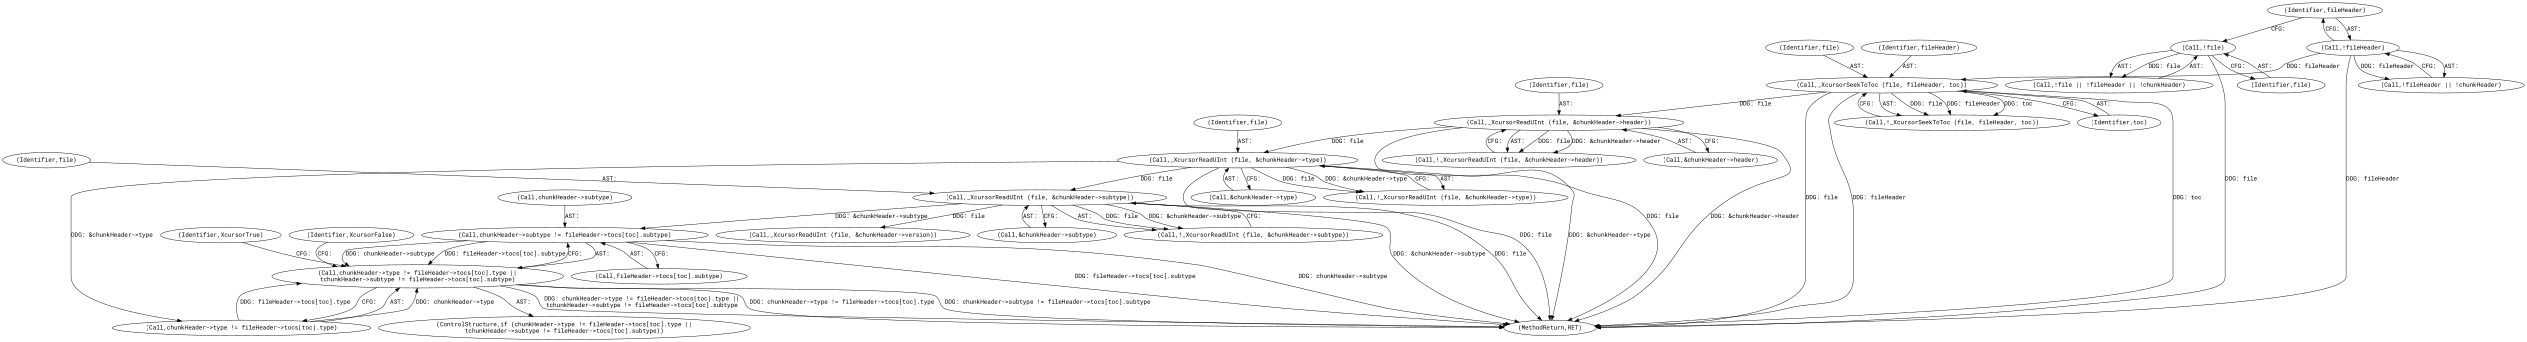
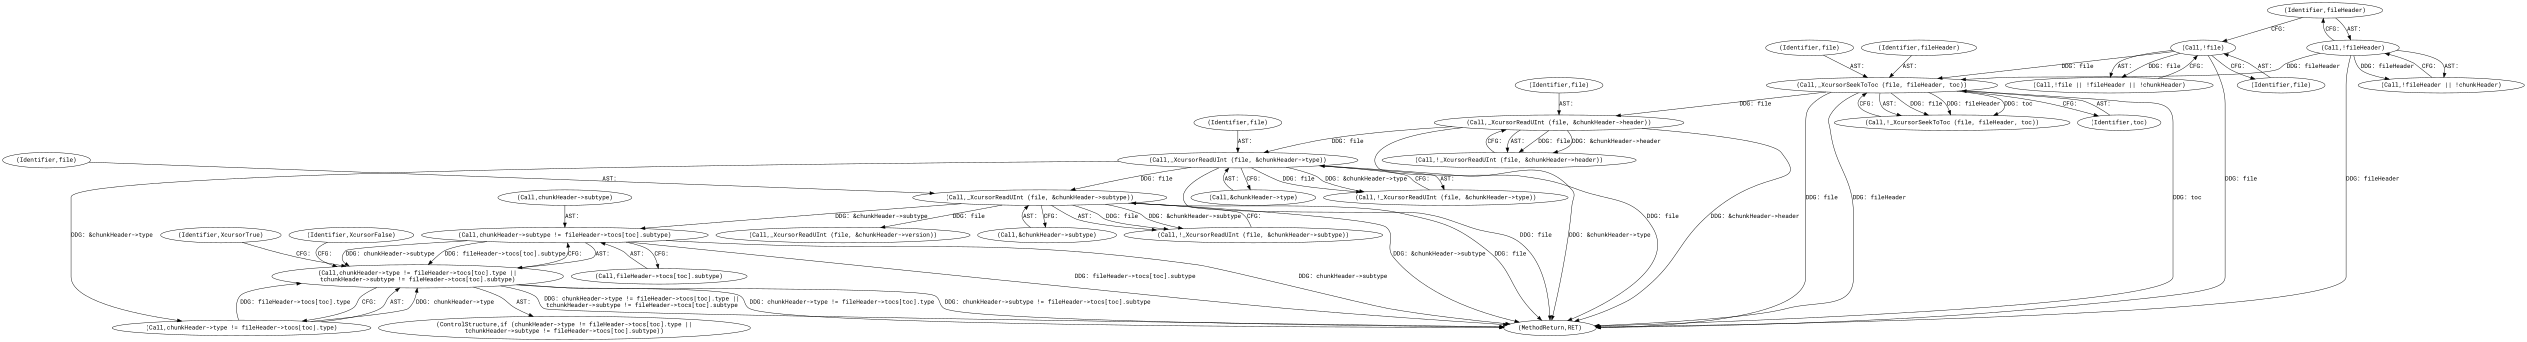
edge "(Call,!file)" -> "(Call,_XcursorSeekToToc (file, fileHeader, toc))": added, label "DDG: file"
edge "(Call,!file || !fileHeader || !chunkHeader)" -> "(Call,!file)": label "AST: " -> "CFG: "
node "(Call,&chunkHeader->header)": removed
